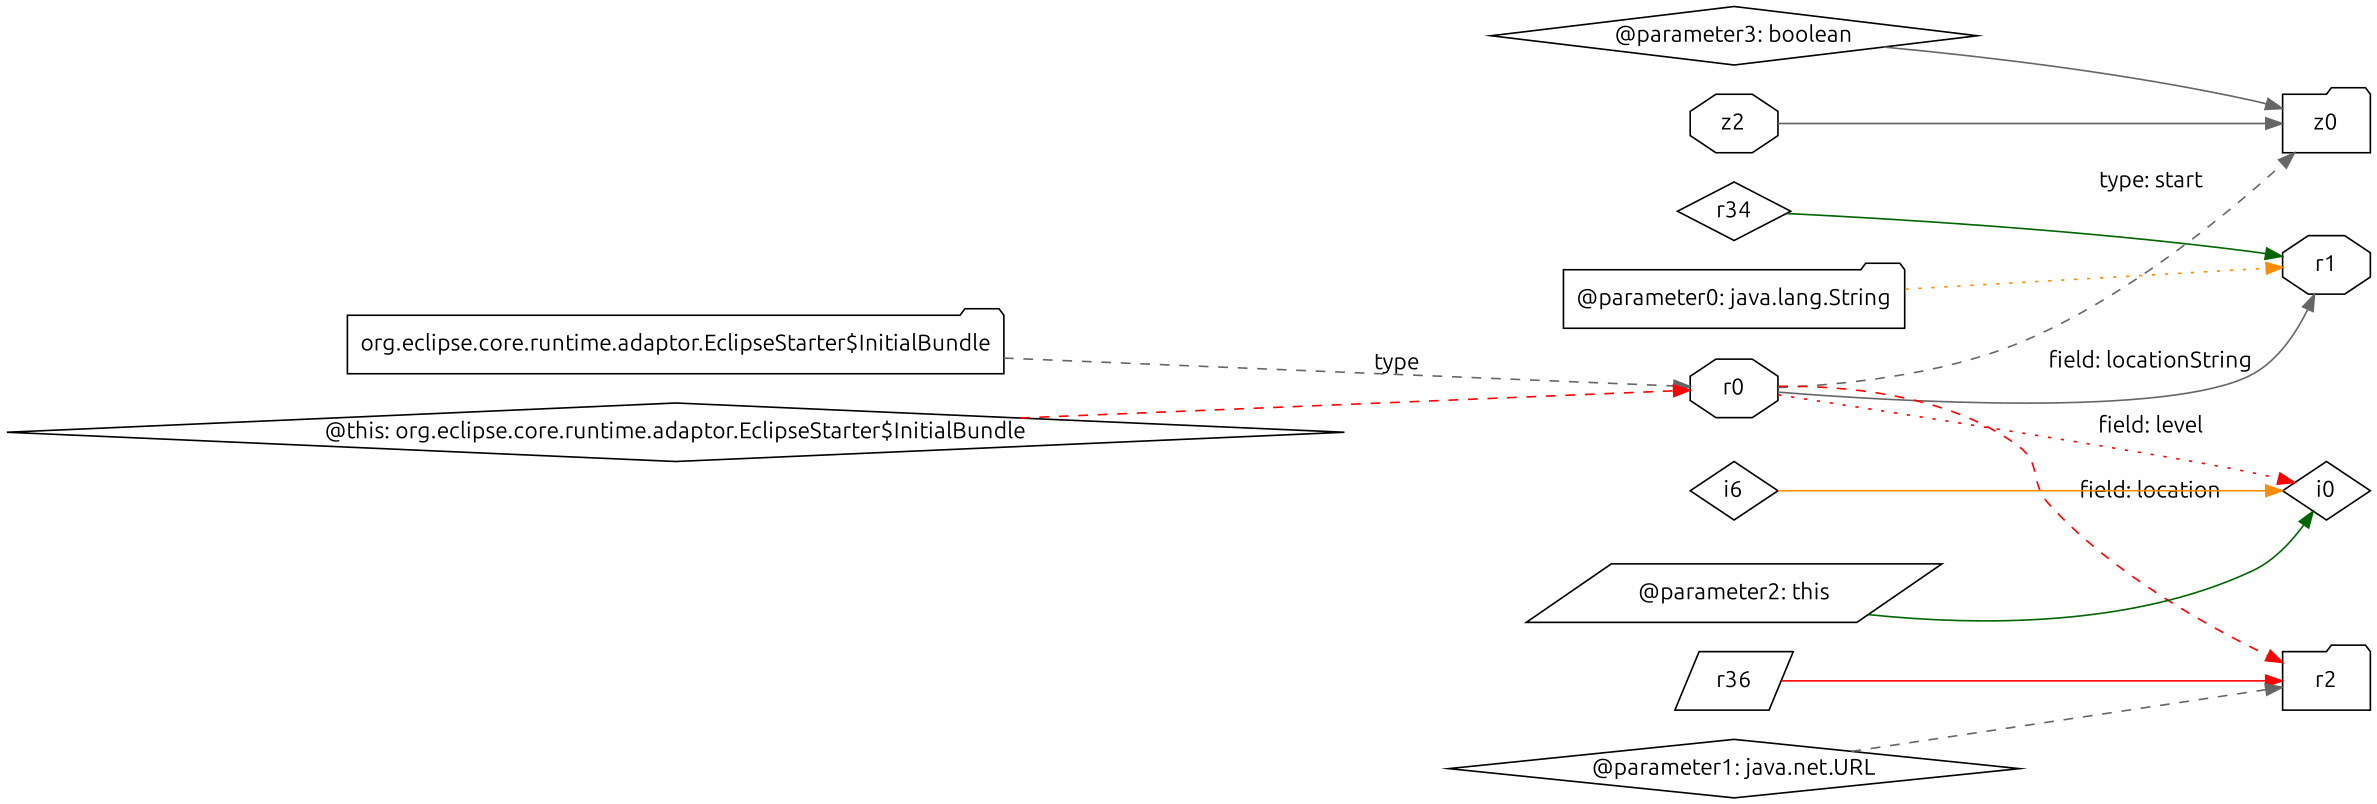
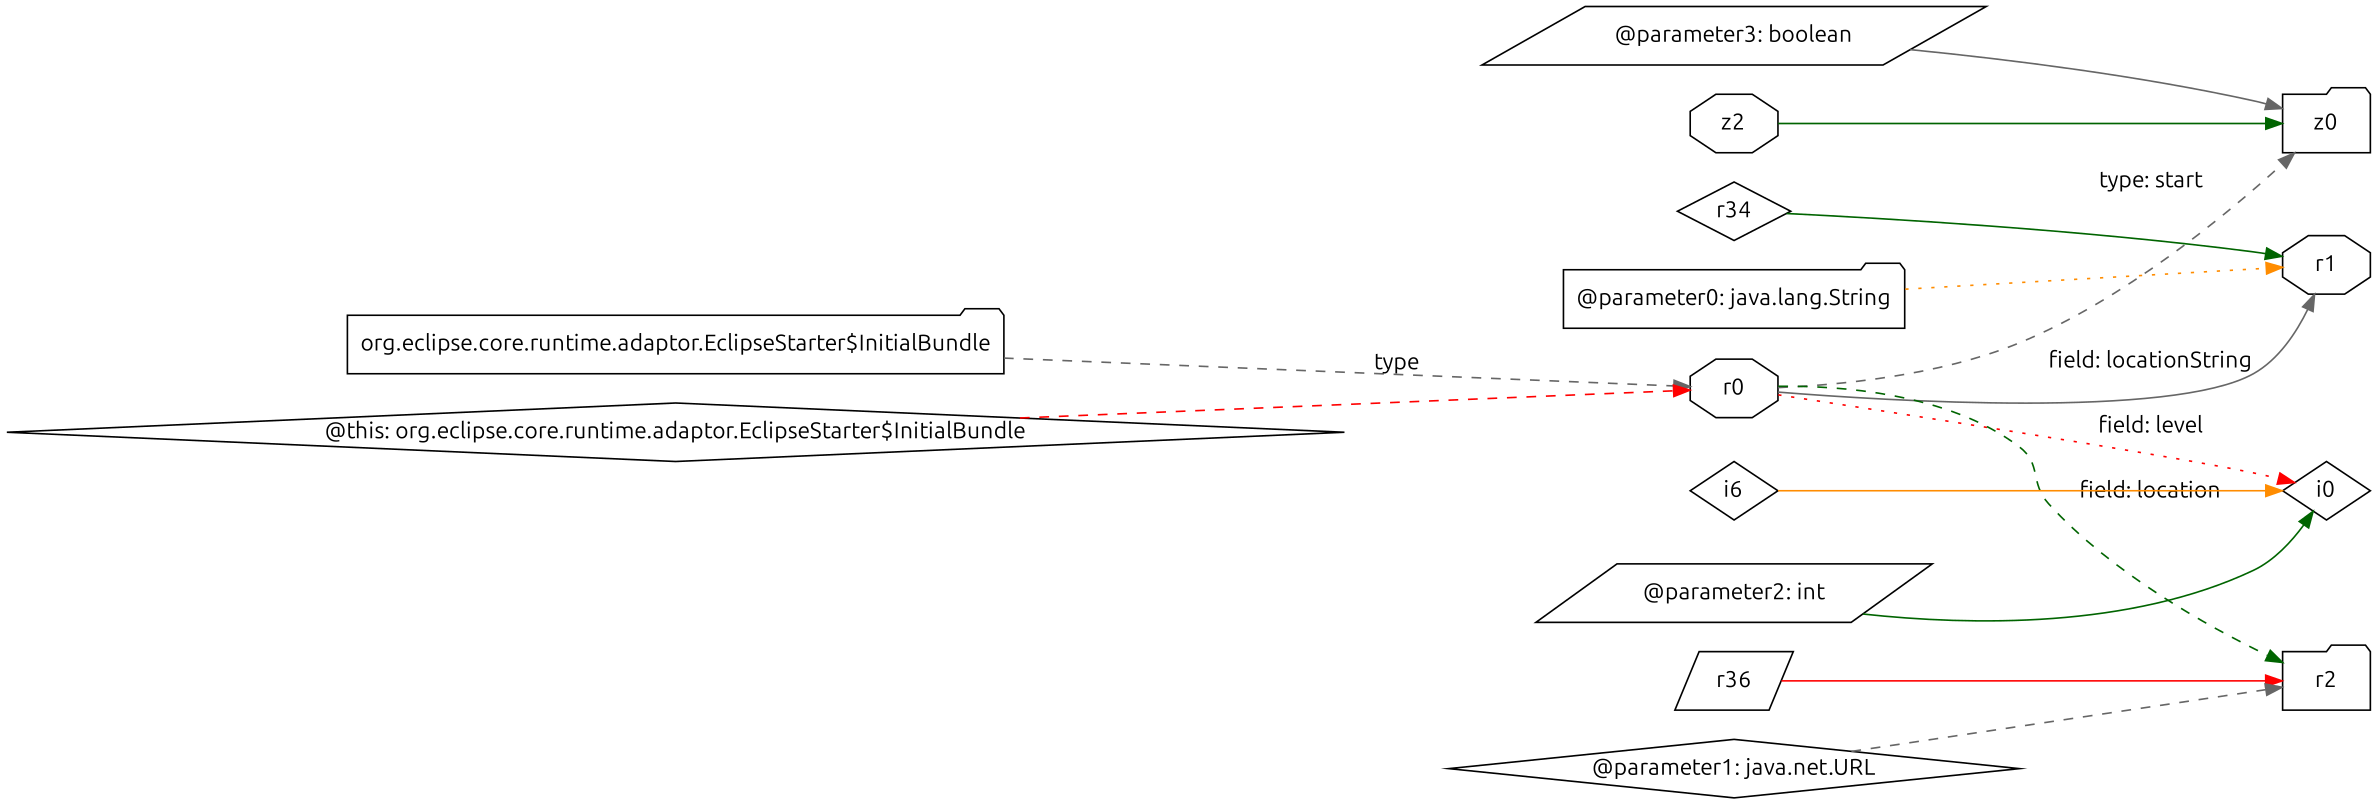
node "@parameter3: boolean": shape diamond -> parallelogram
edge "z2" -> "z0": color gray40 -> darkgreen
edge "r0" -> "r2": color red -> darkgreen
node "@parameter2: this": label "@parameter2: this" -> "@parameter2: int"
